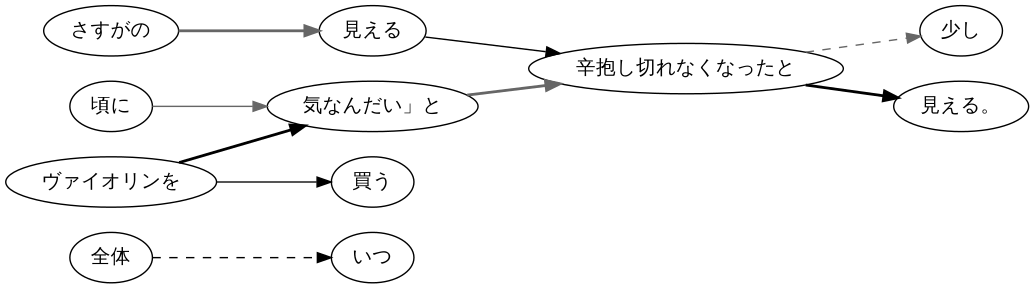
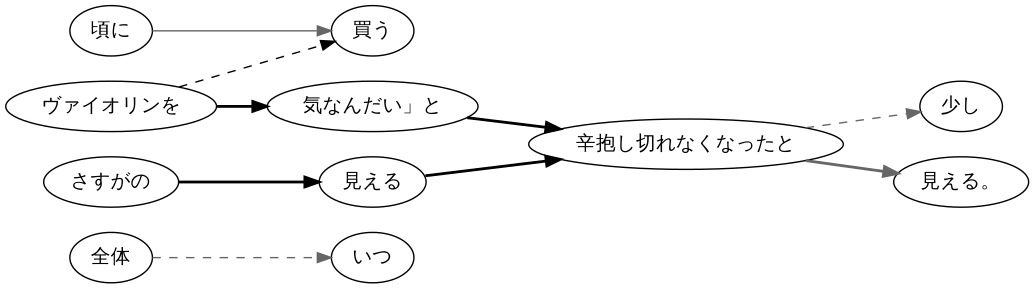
edge "さすがの" -> "見える": color gray40 -> black
edge "見える" -> "辛抱し切れなくなったと": style solid -> bold
edge "気なんだい」と" -> "辛抱し切れなくなったと": color gray40 -> black
edge "辛抱し切れなくなったと" -> "見える。": color black -> gray40
edge "頃に" -> "気なんだい」と": now "頃に" -> "買う"
edge "ヴァイオリンを" -> "買う": style solid -> dashed
edge "全体" -> "いつ": color black -> gray40
